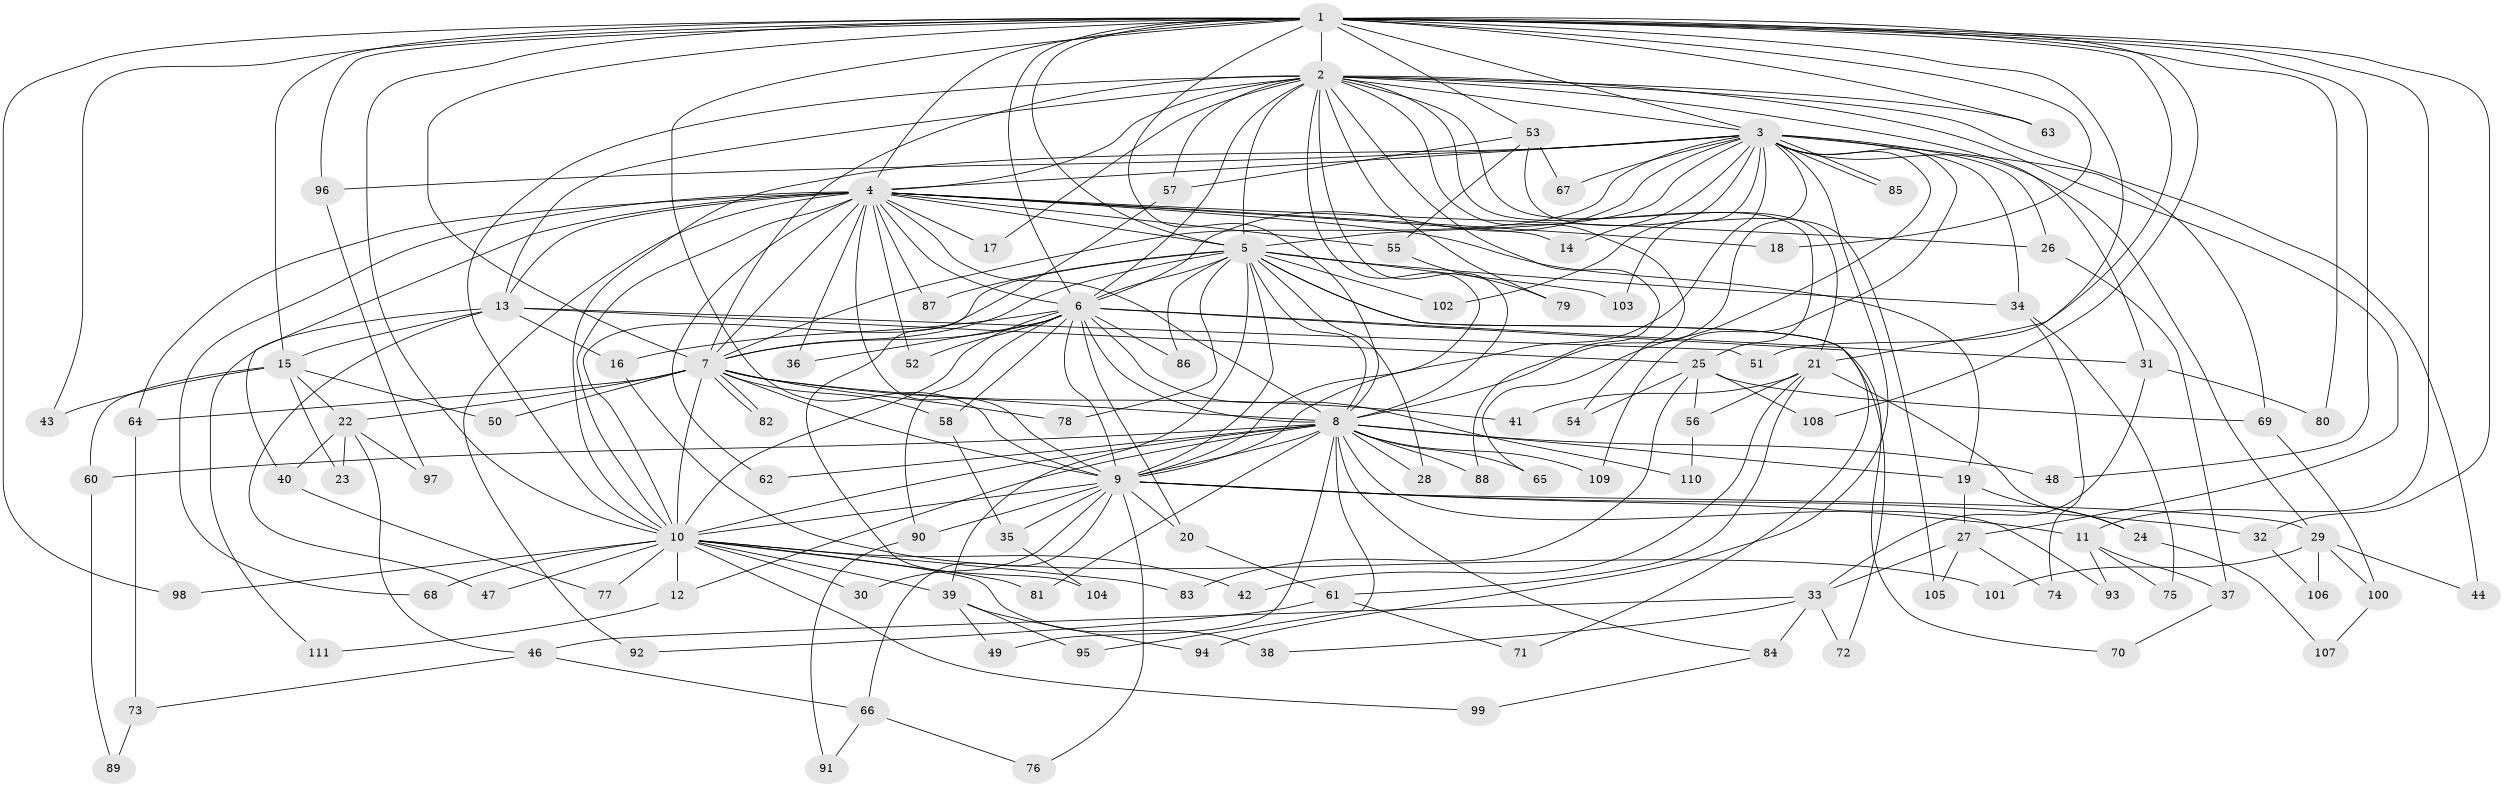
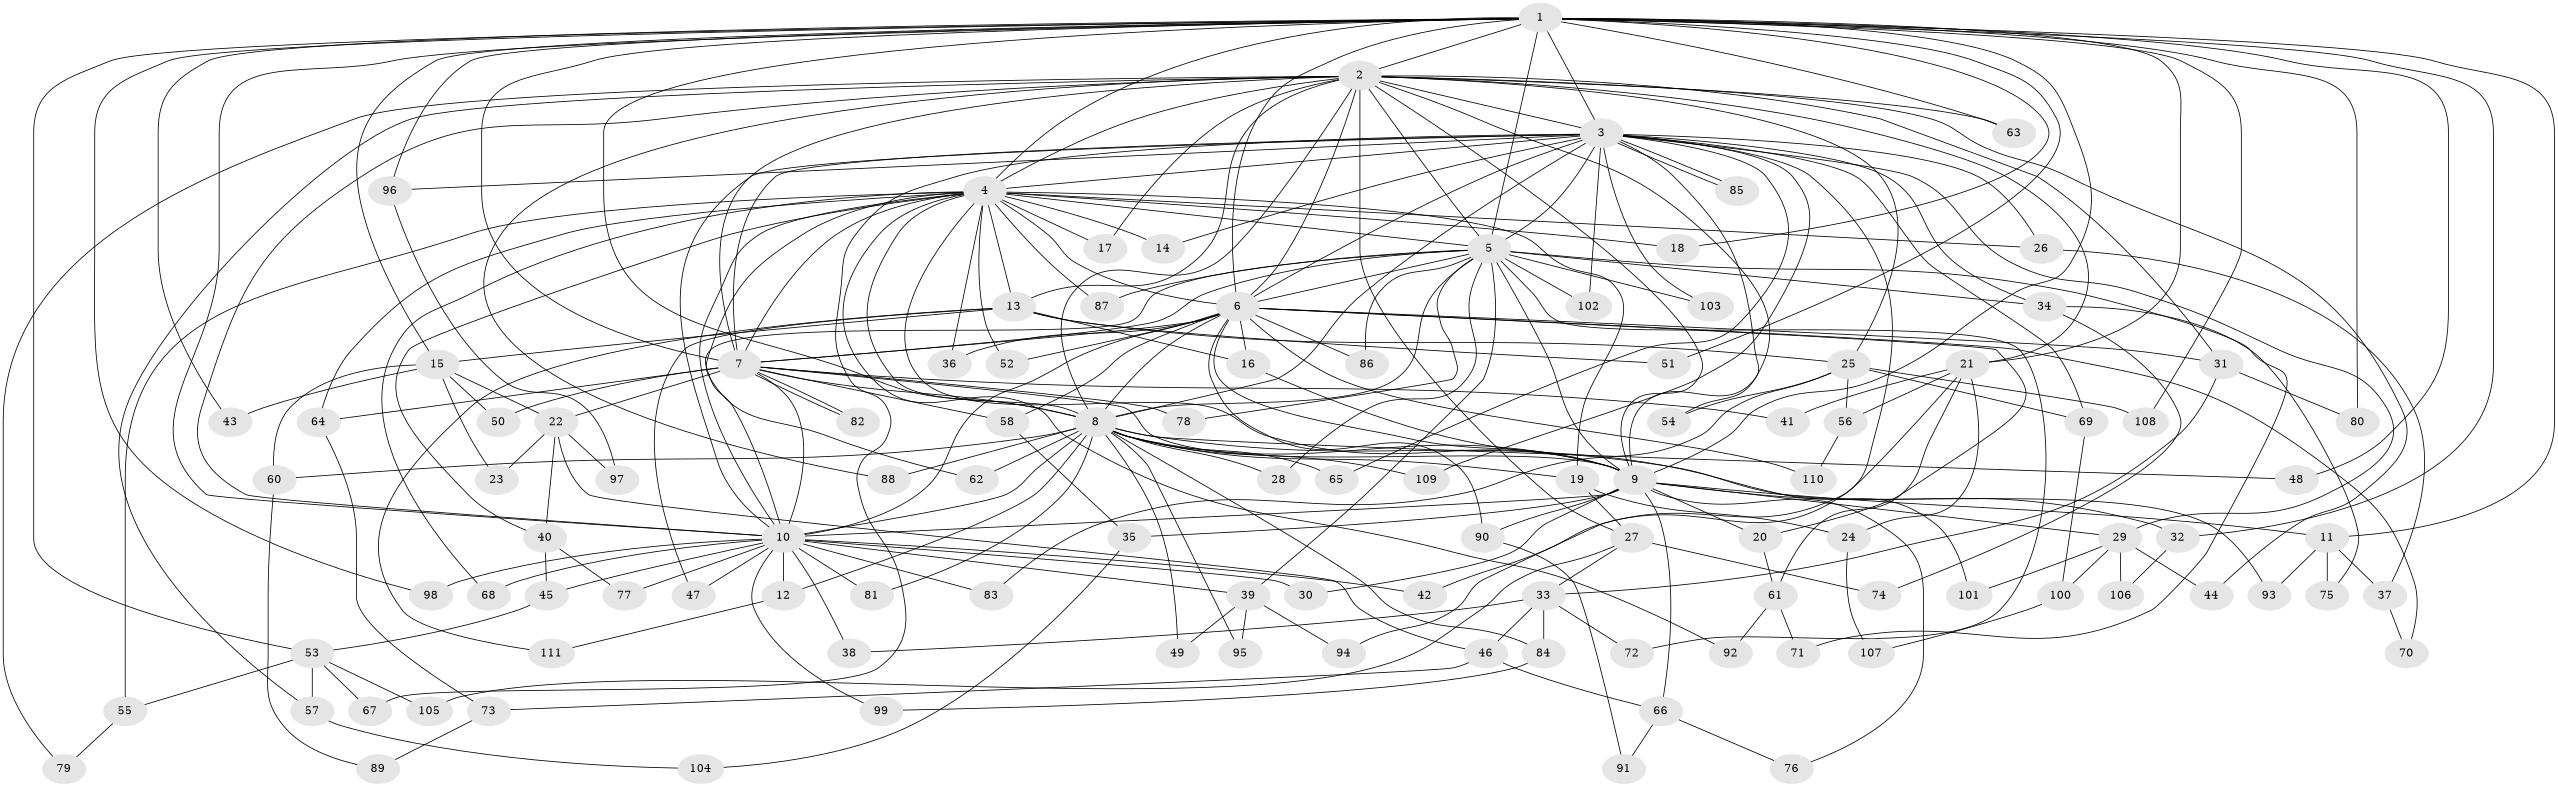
node "45": added
